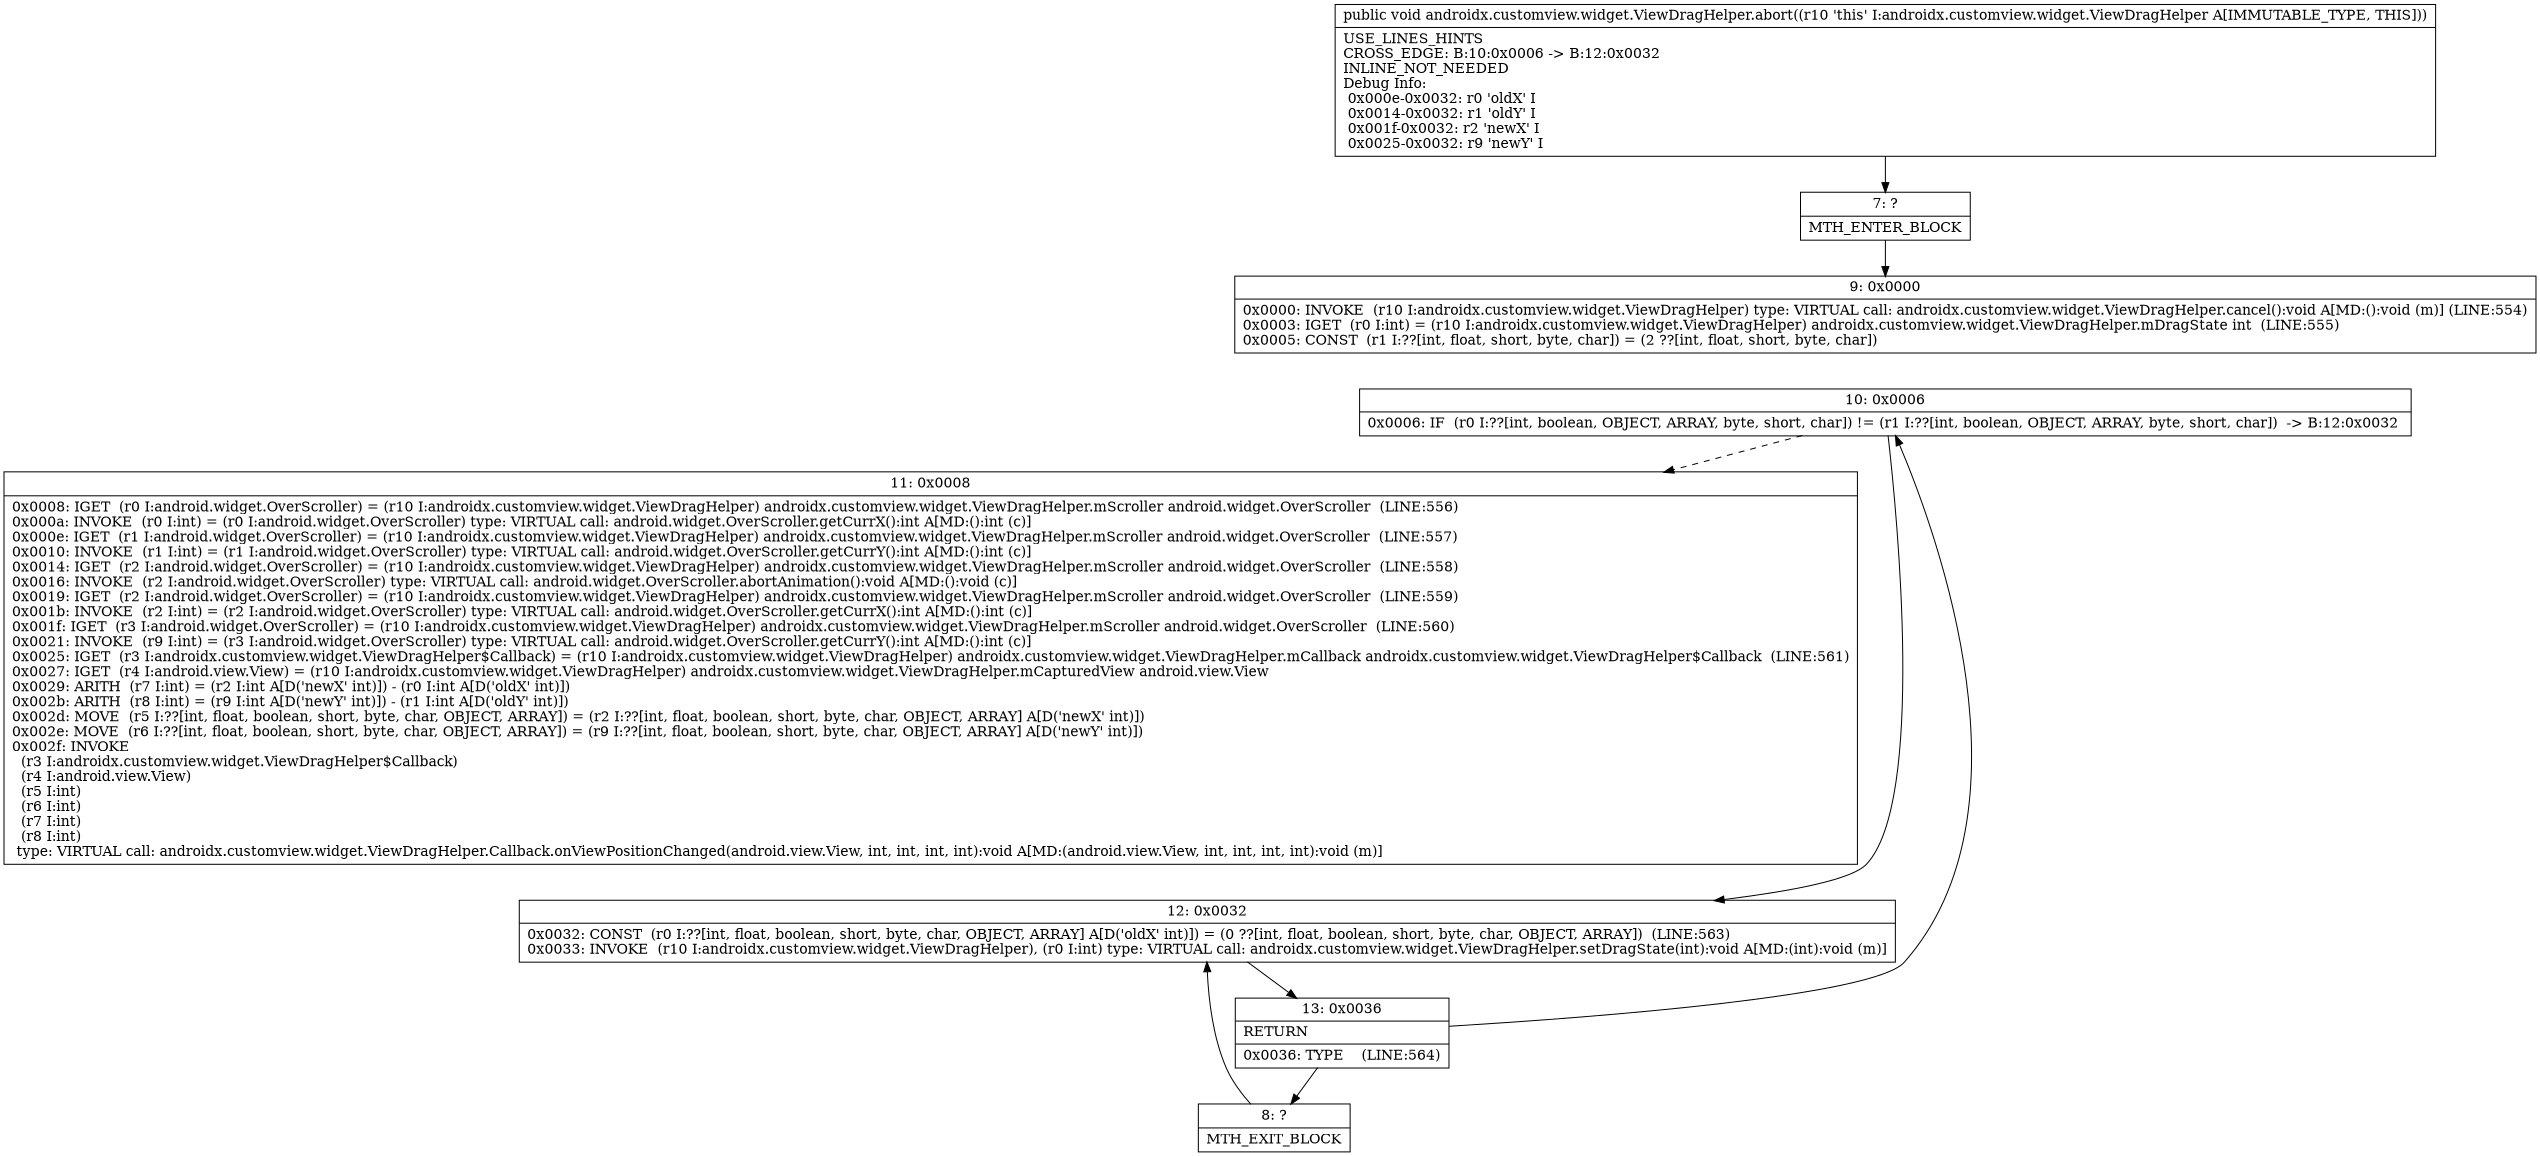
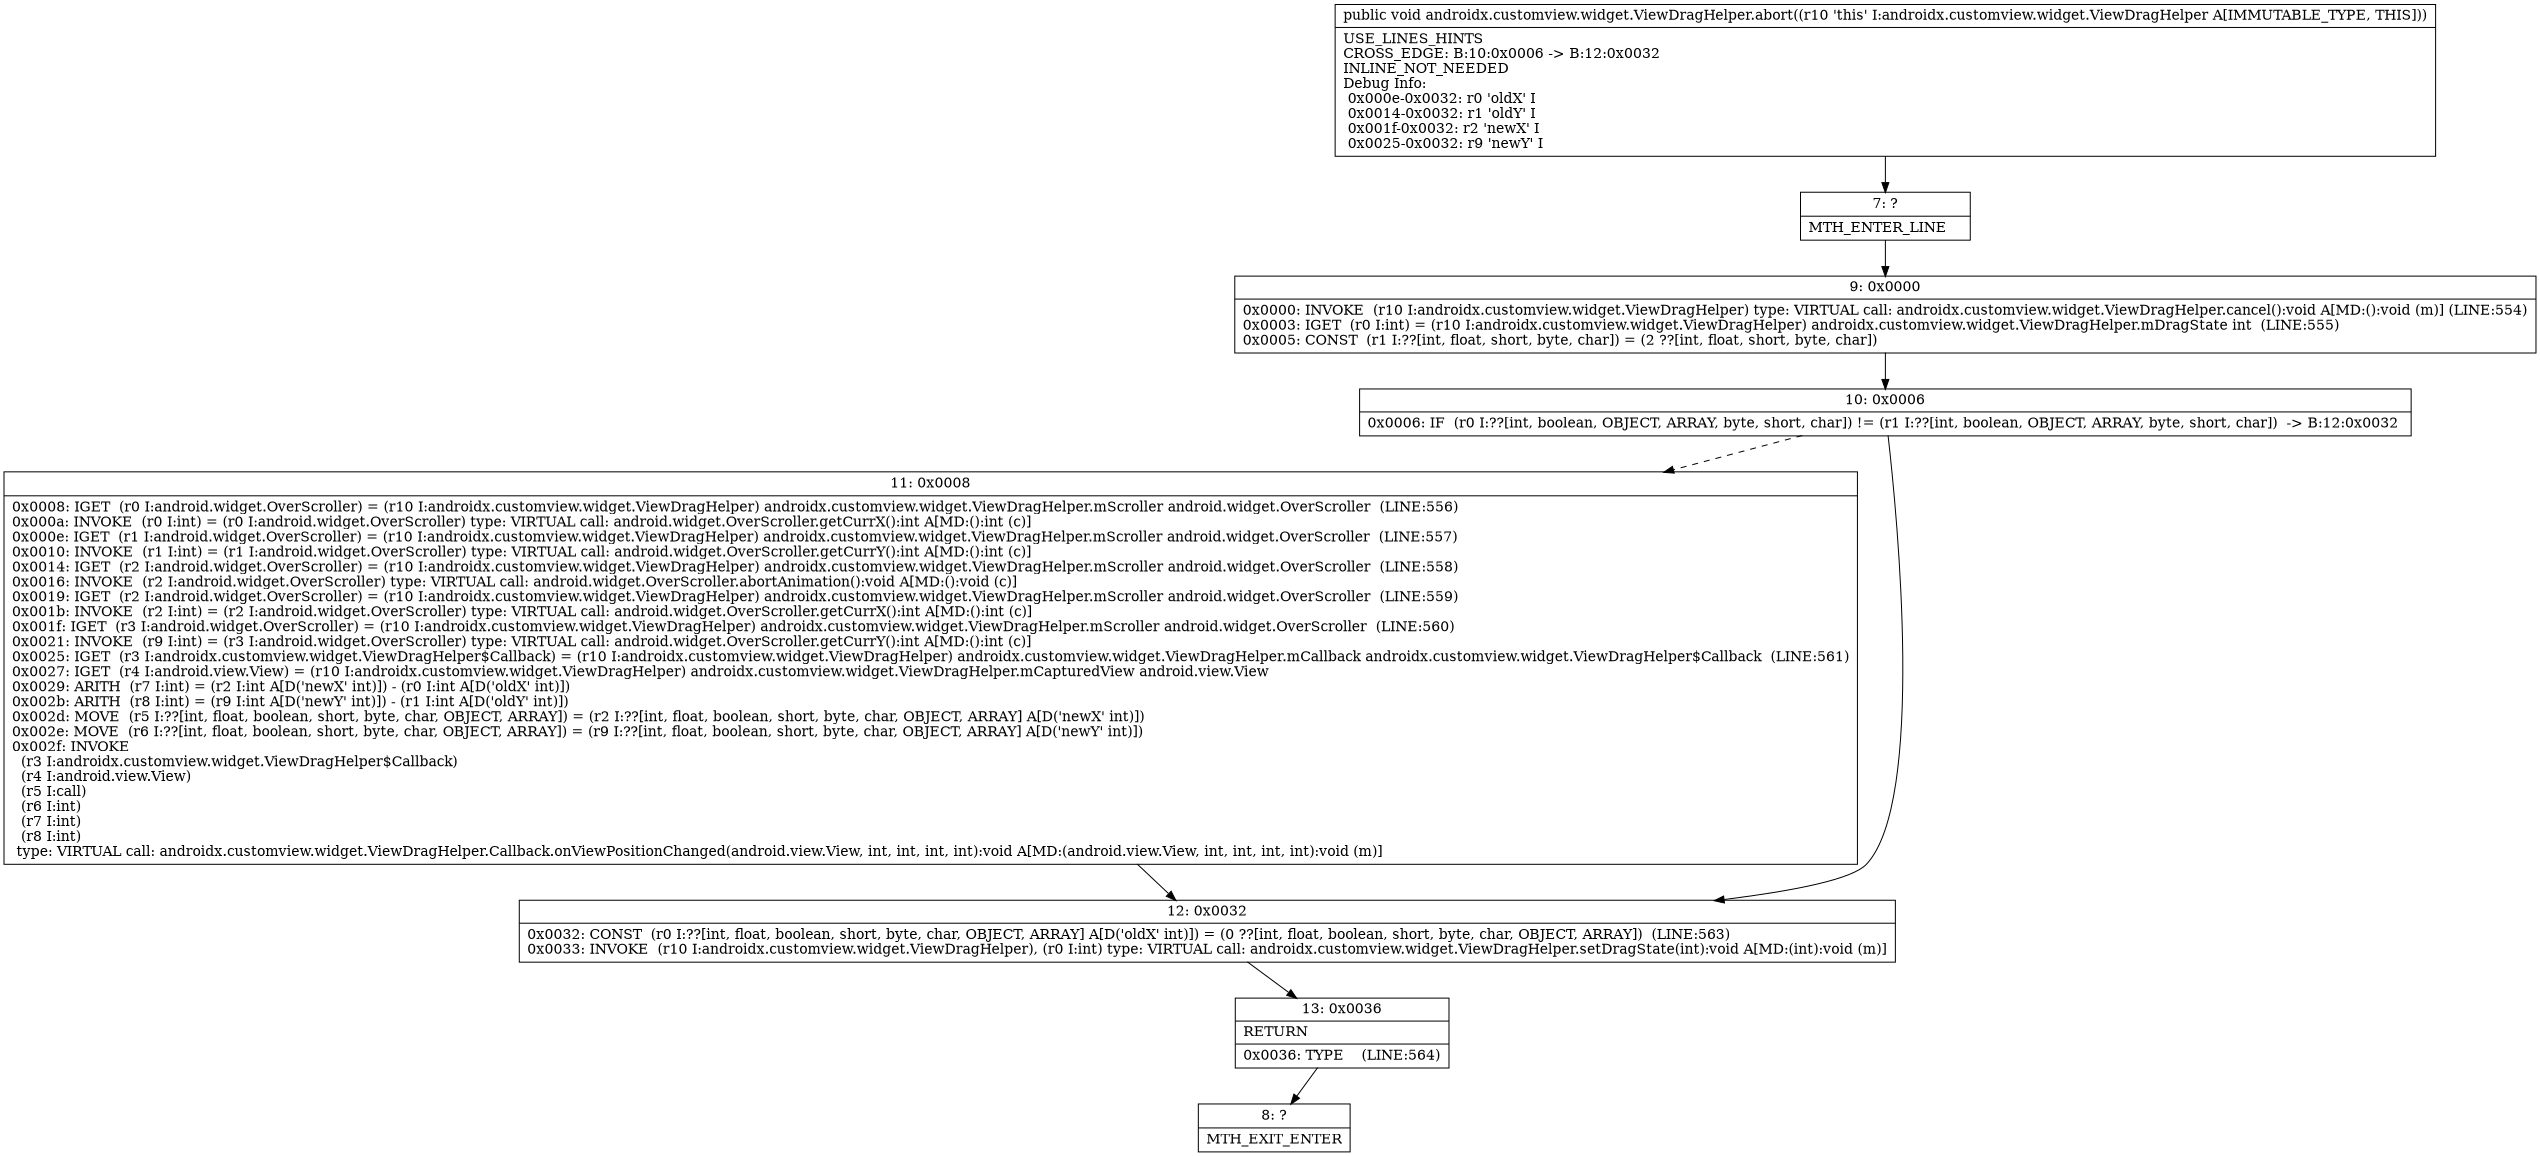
node "7: ?": text "MTH_ENTER_BLOCK" -> "MTH_ENTER_LINE"
node "11: 0x0008": text "(r5 I:int)" -> "(r5 I:call)"
edge "13: 0x0036" -> "10: 0x0006": now "9: 0x0000" -> "10: 0x0006"
edge "8: ?" -> "12: 0x0032": now "11: 0x0008" -> "12: 0x0032"
node "8: ?": text "MTH_EXIT_BLOCK" -> "MTH_EXIT_ENTER"
